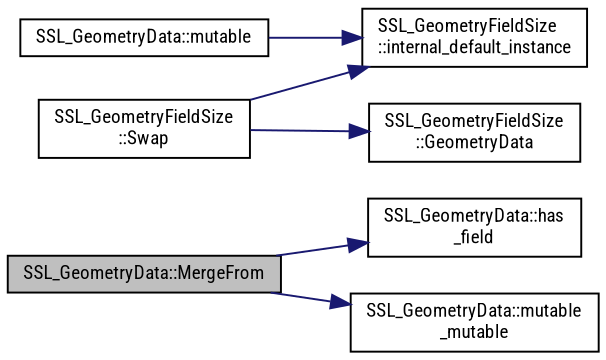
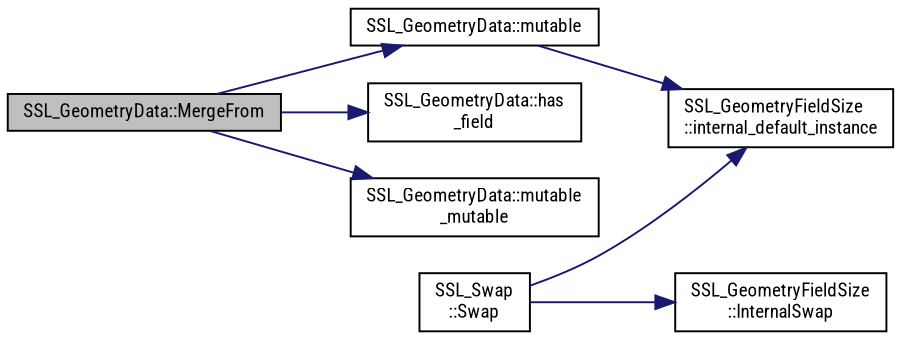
edge "SSL_GeometryData::MergeFrom" -> "SSL_GeometryData::mutable": added
node "SSL_GeometryFieldSize ::Swap": label "SSL_GeometryFieldSize ::Swap" -> "SSL_Swap ::Swap"
node "SSL_GeometryFieldSize ::GeometryData": label "SSL_GeometryFieldSize ::GeometryData" -> "SSL_GeometryFieldSize ::InternalSwap"
